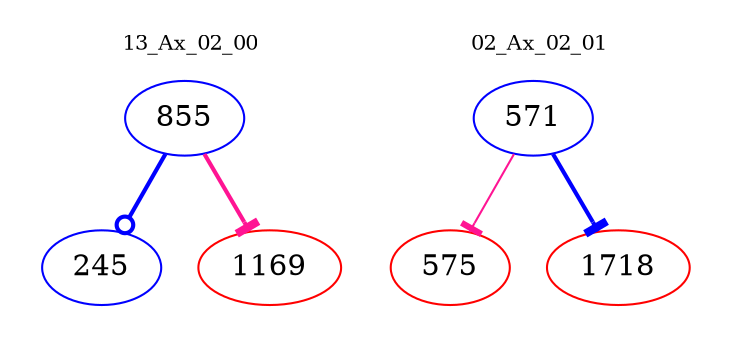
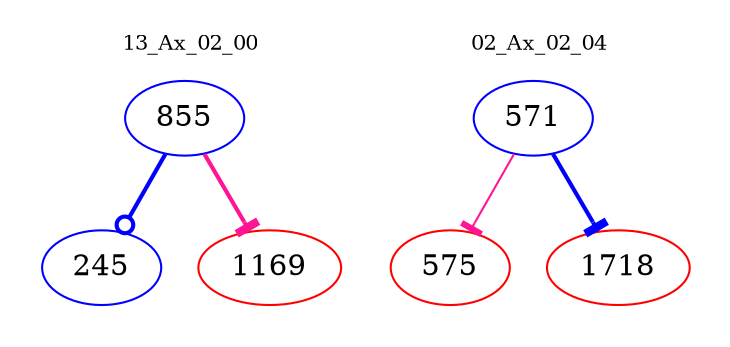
cluster "02_Ax_02_01": label "02_Ax_02_01" -> "02_Ax_02_04"
